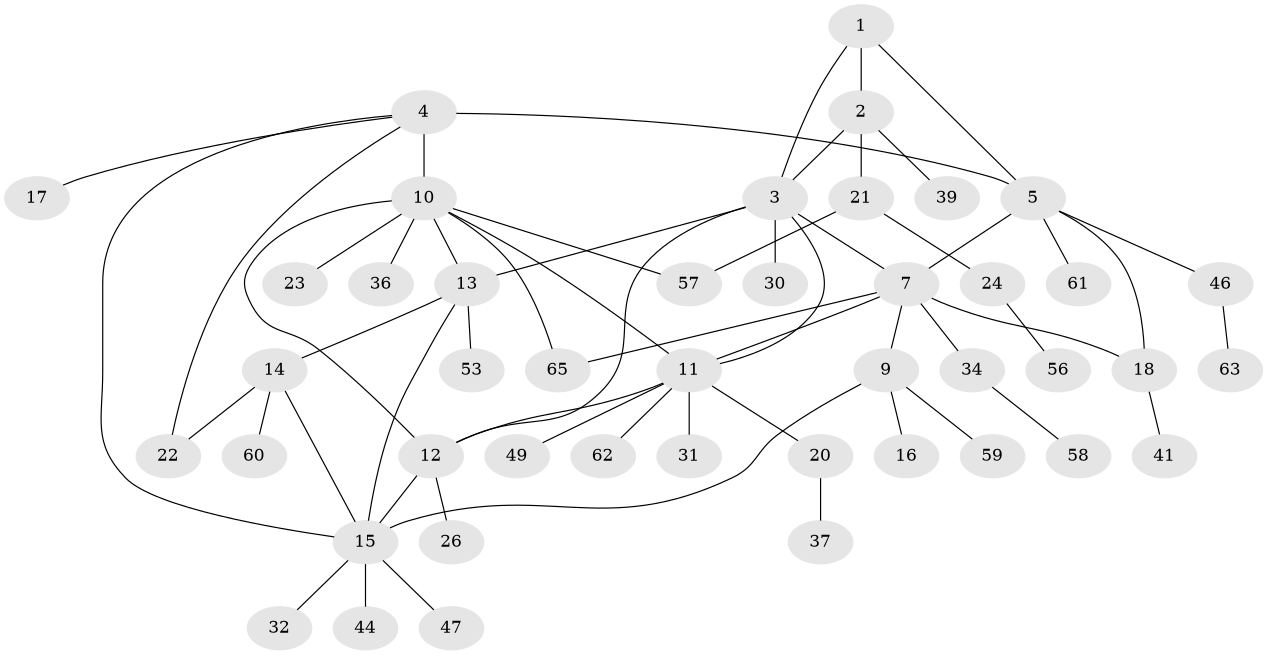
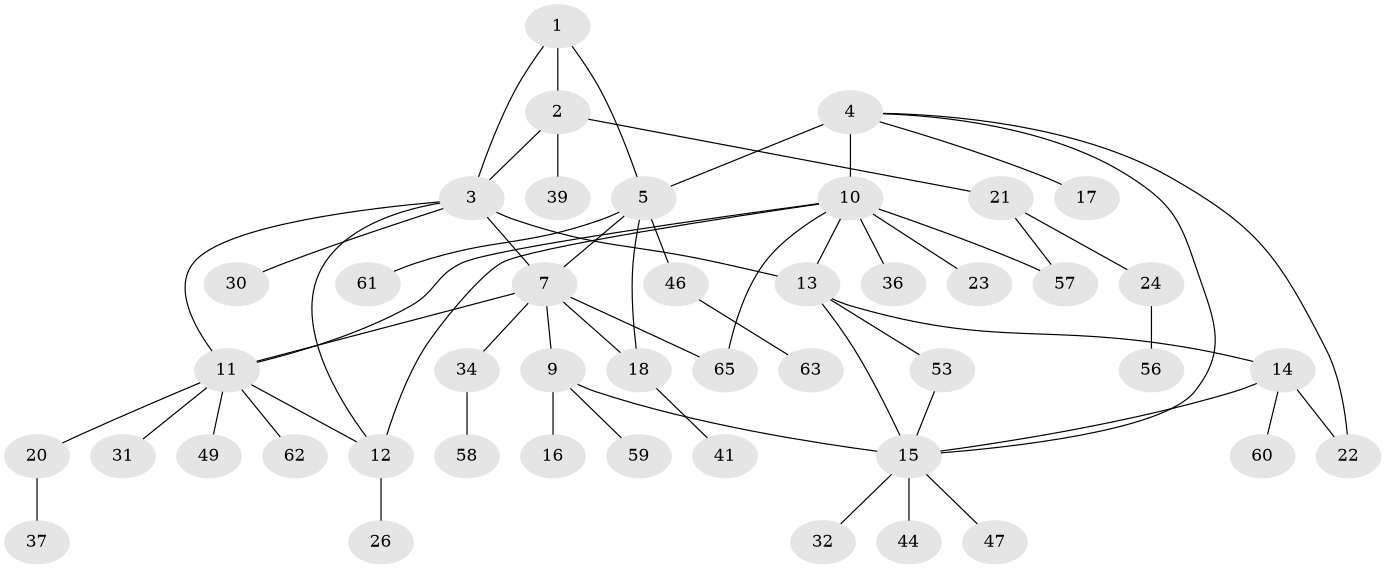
edge "12" -- "15": now "53" -- "15"
